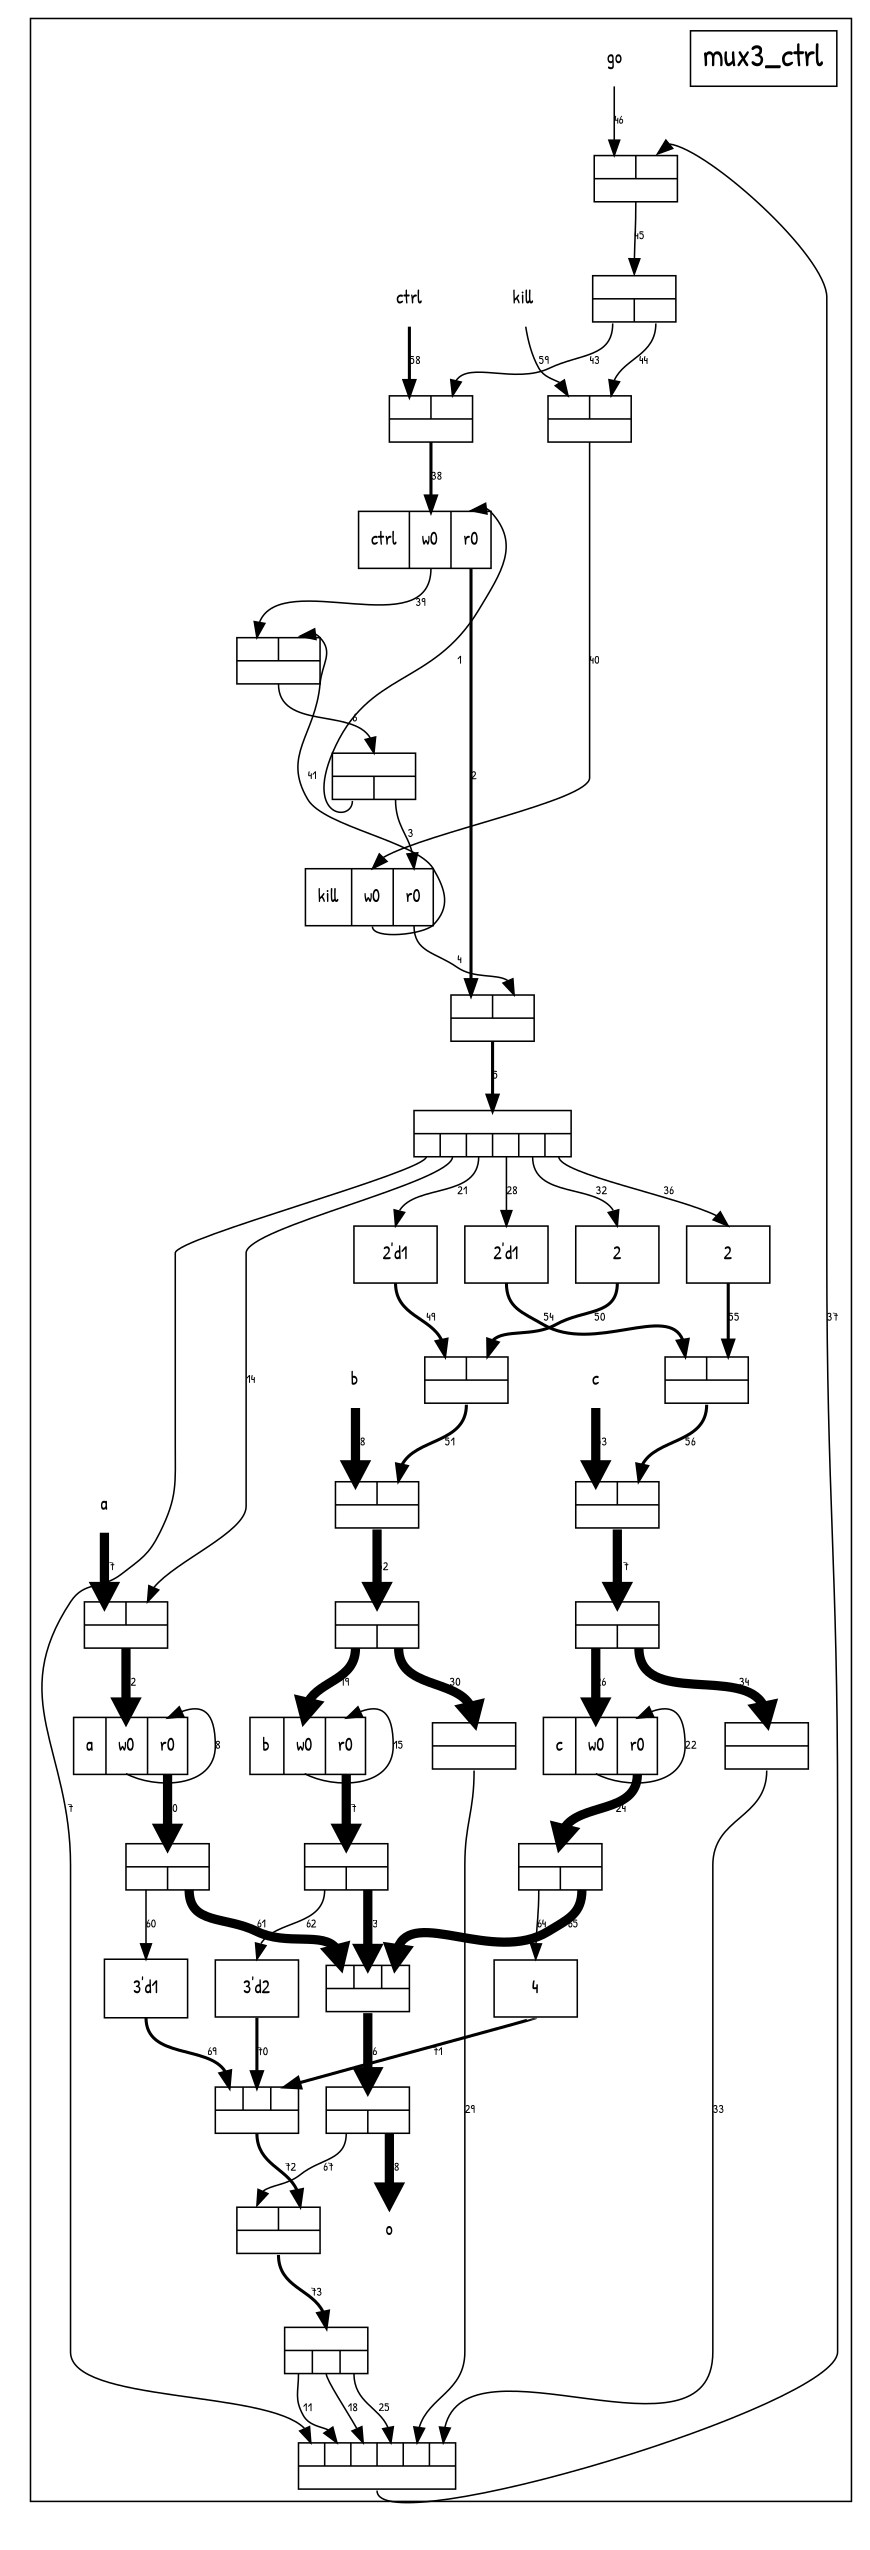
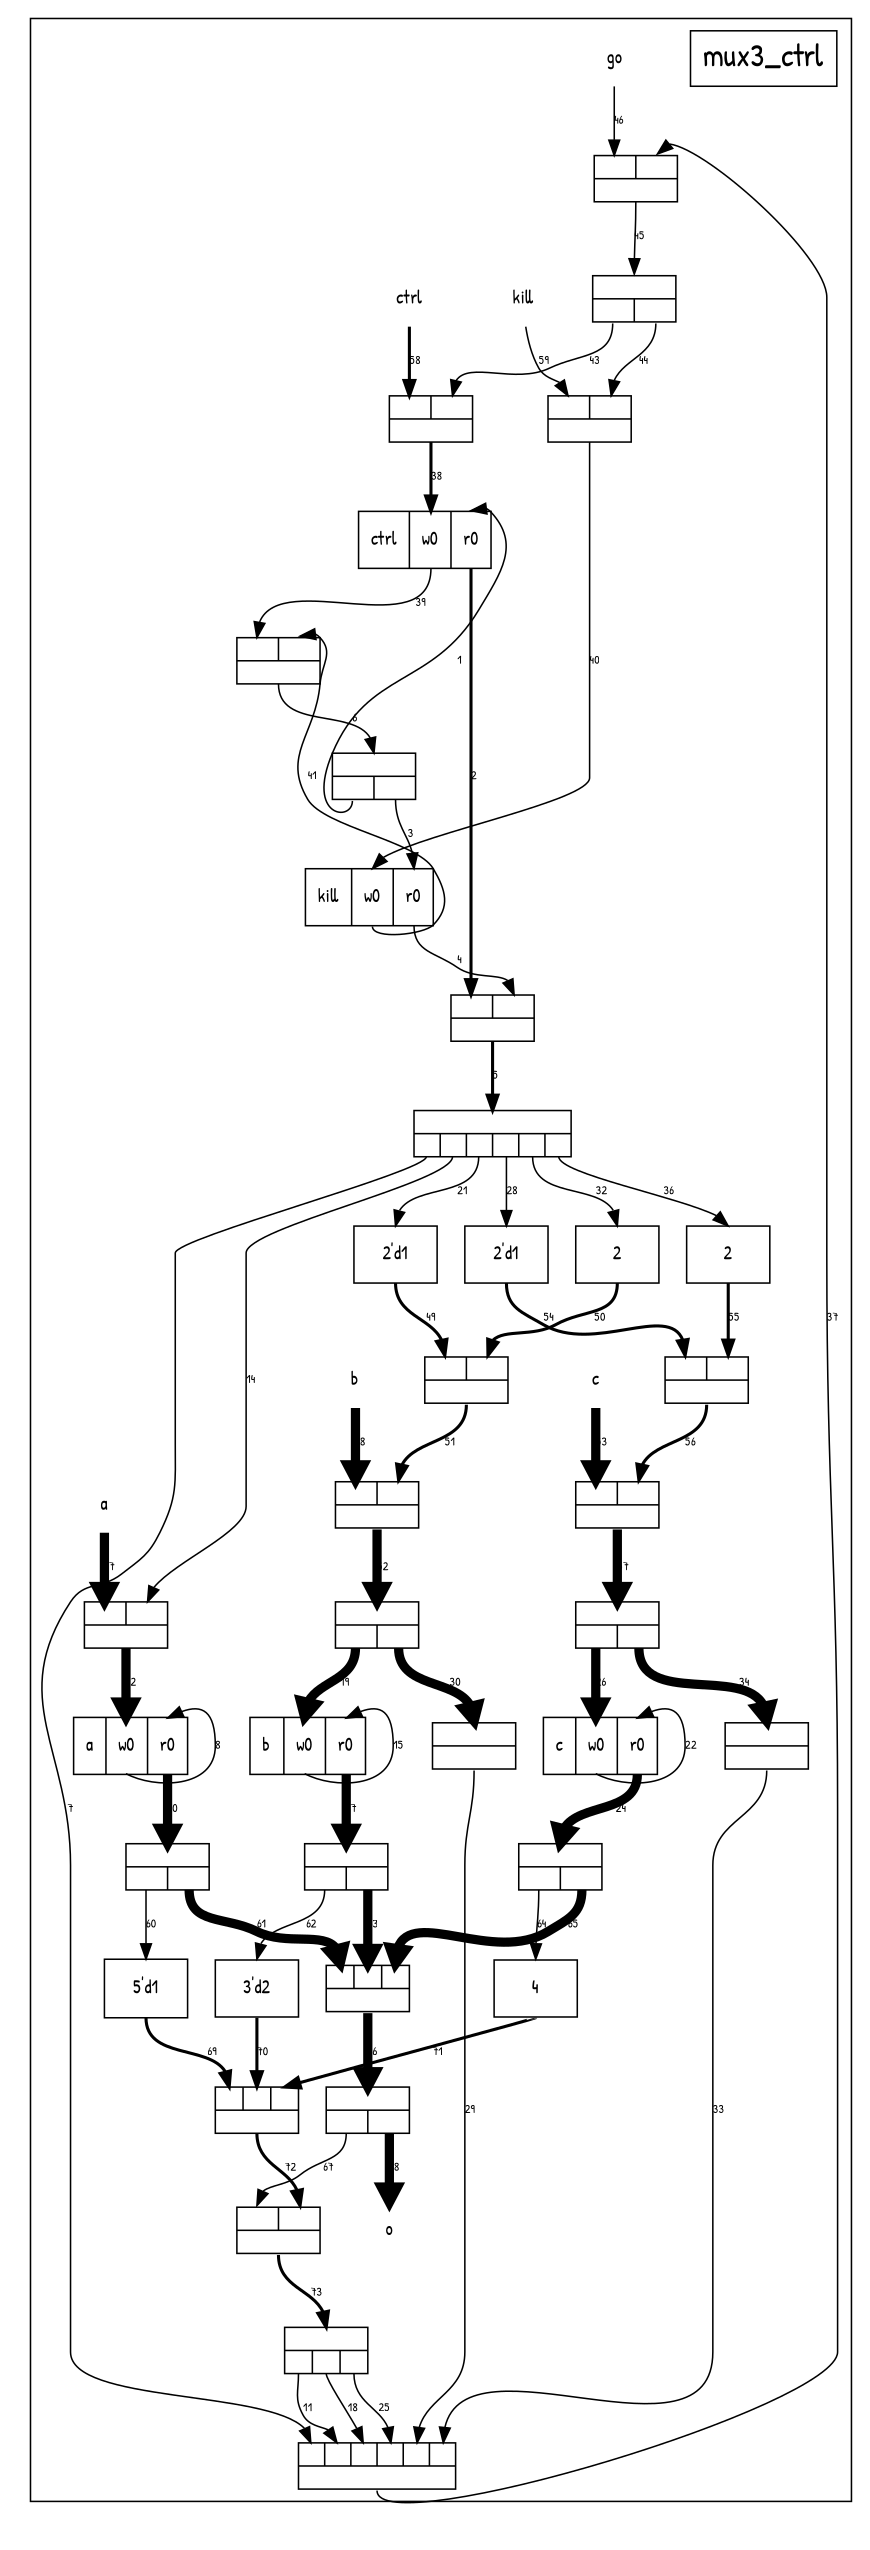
node "3'd1": label "3'd1" -> "5'd1"
